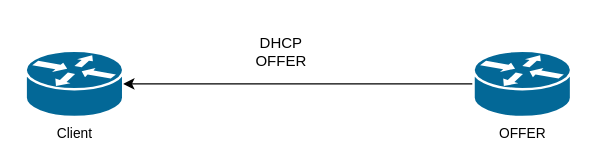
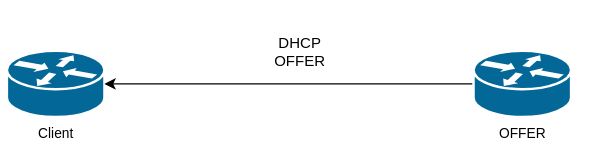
node "DHCP OFFER": moved (280, 51) -> (299, 51)
node "Client": moved (74, 84) -> (56, 84)
